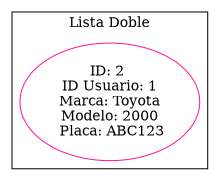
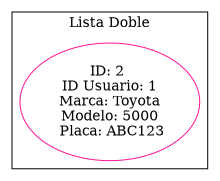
node "ID: 2 ID Usuario: 1 Marca: Toyota Modelo: 2000 Placa: ABC123": label "ID: 2 ID Usuario: 1 Marca: Toyota Modelo: 2000 Placa: ABC123" -> "ID: 2 ID Usuario: 1 Marca: Toyota Modelo: 5000 Placa: ABC123"
